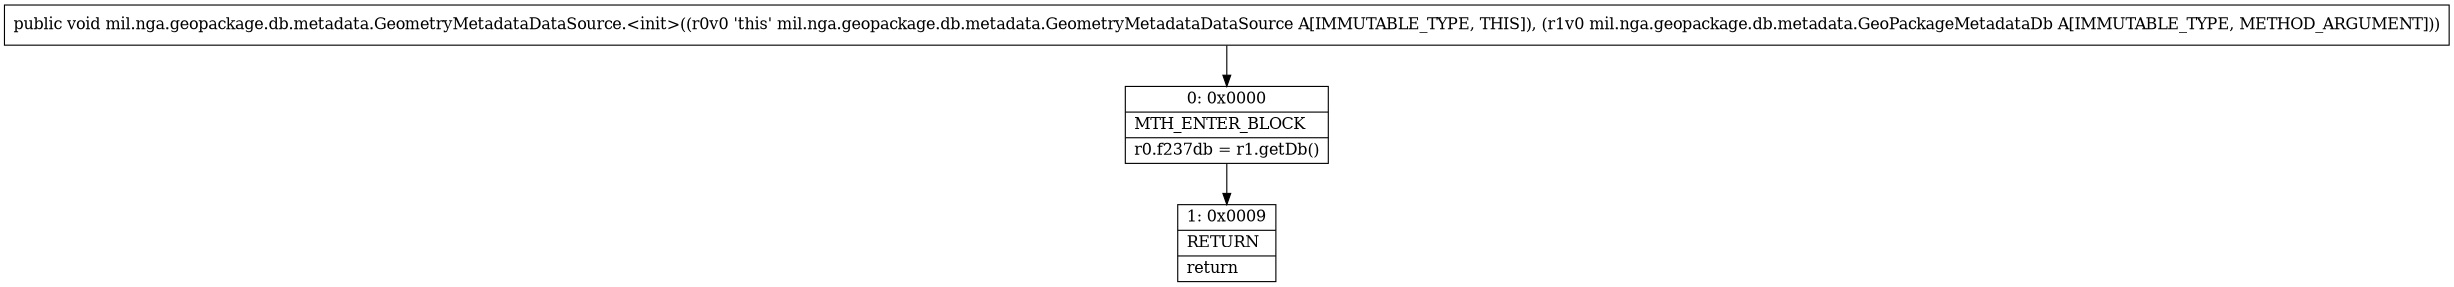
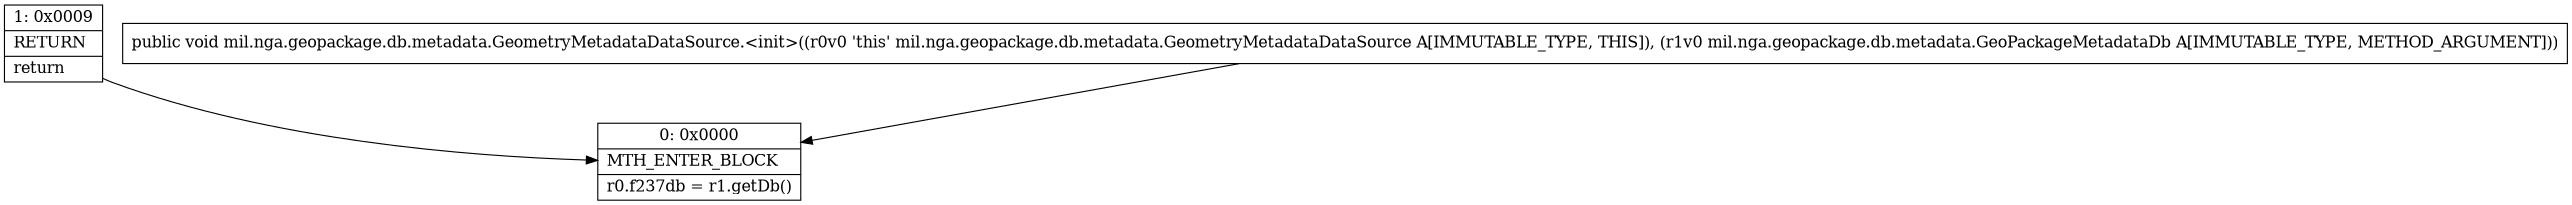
edge "0: 0x0000" -> "1: 0x0009": reversed
